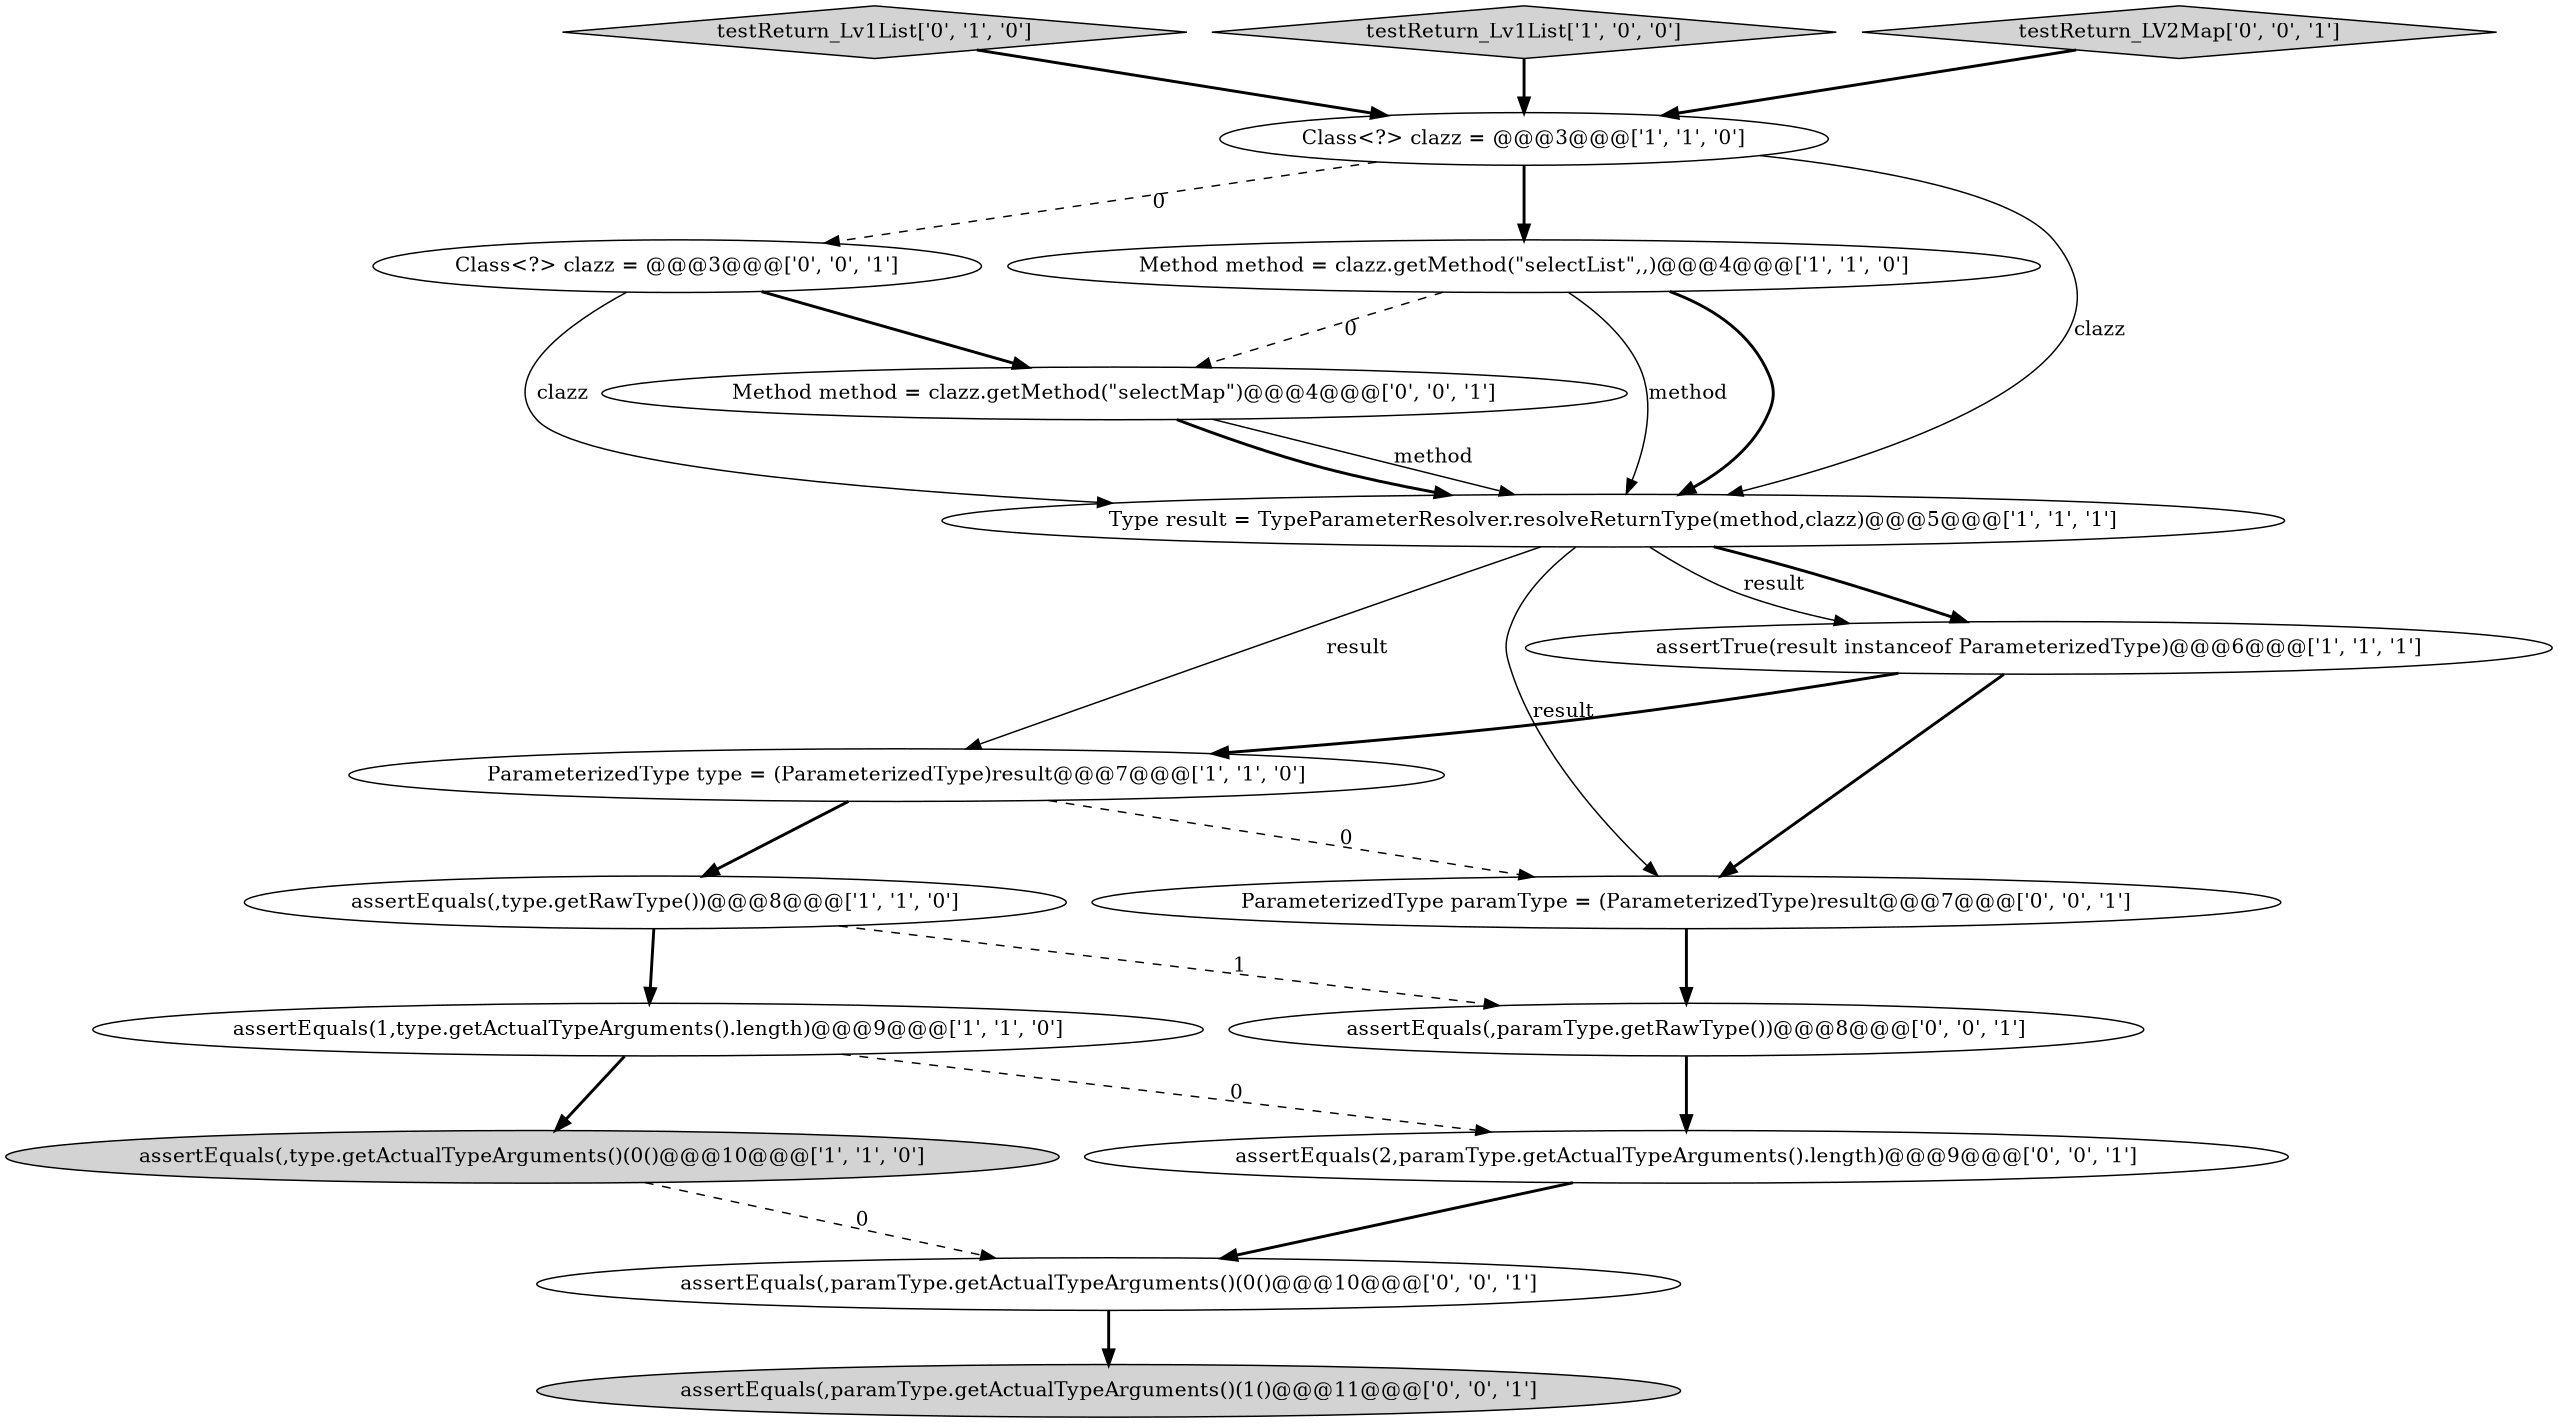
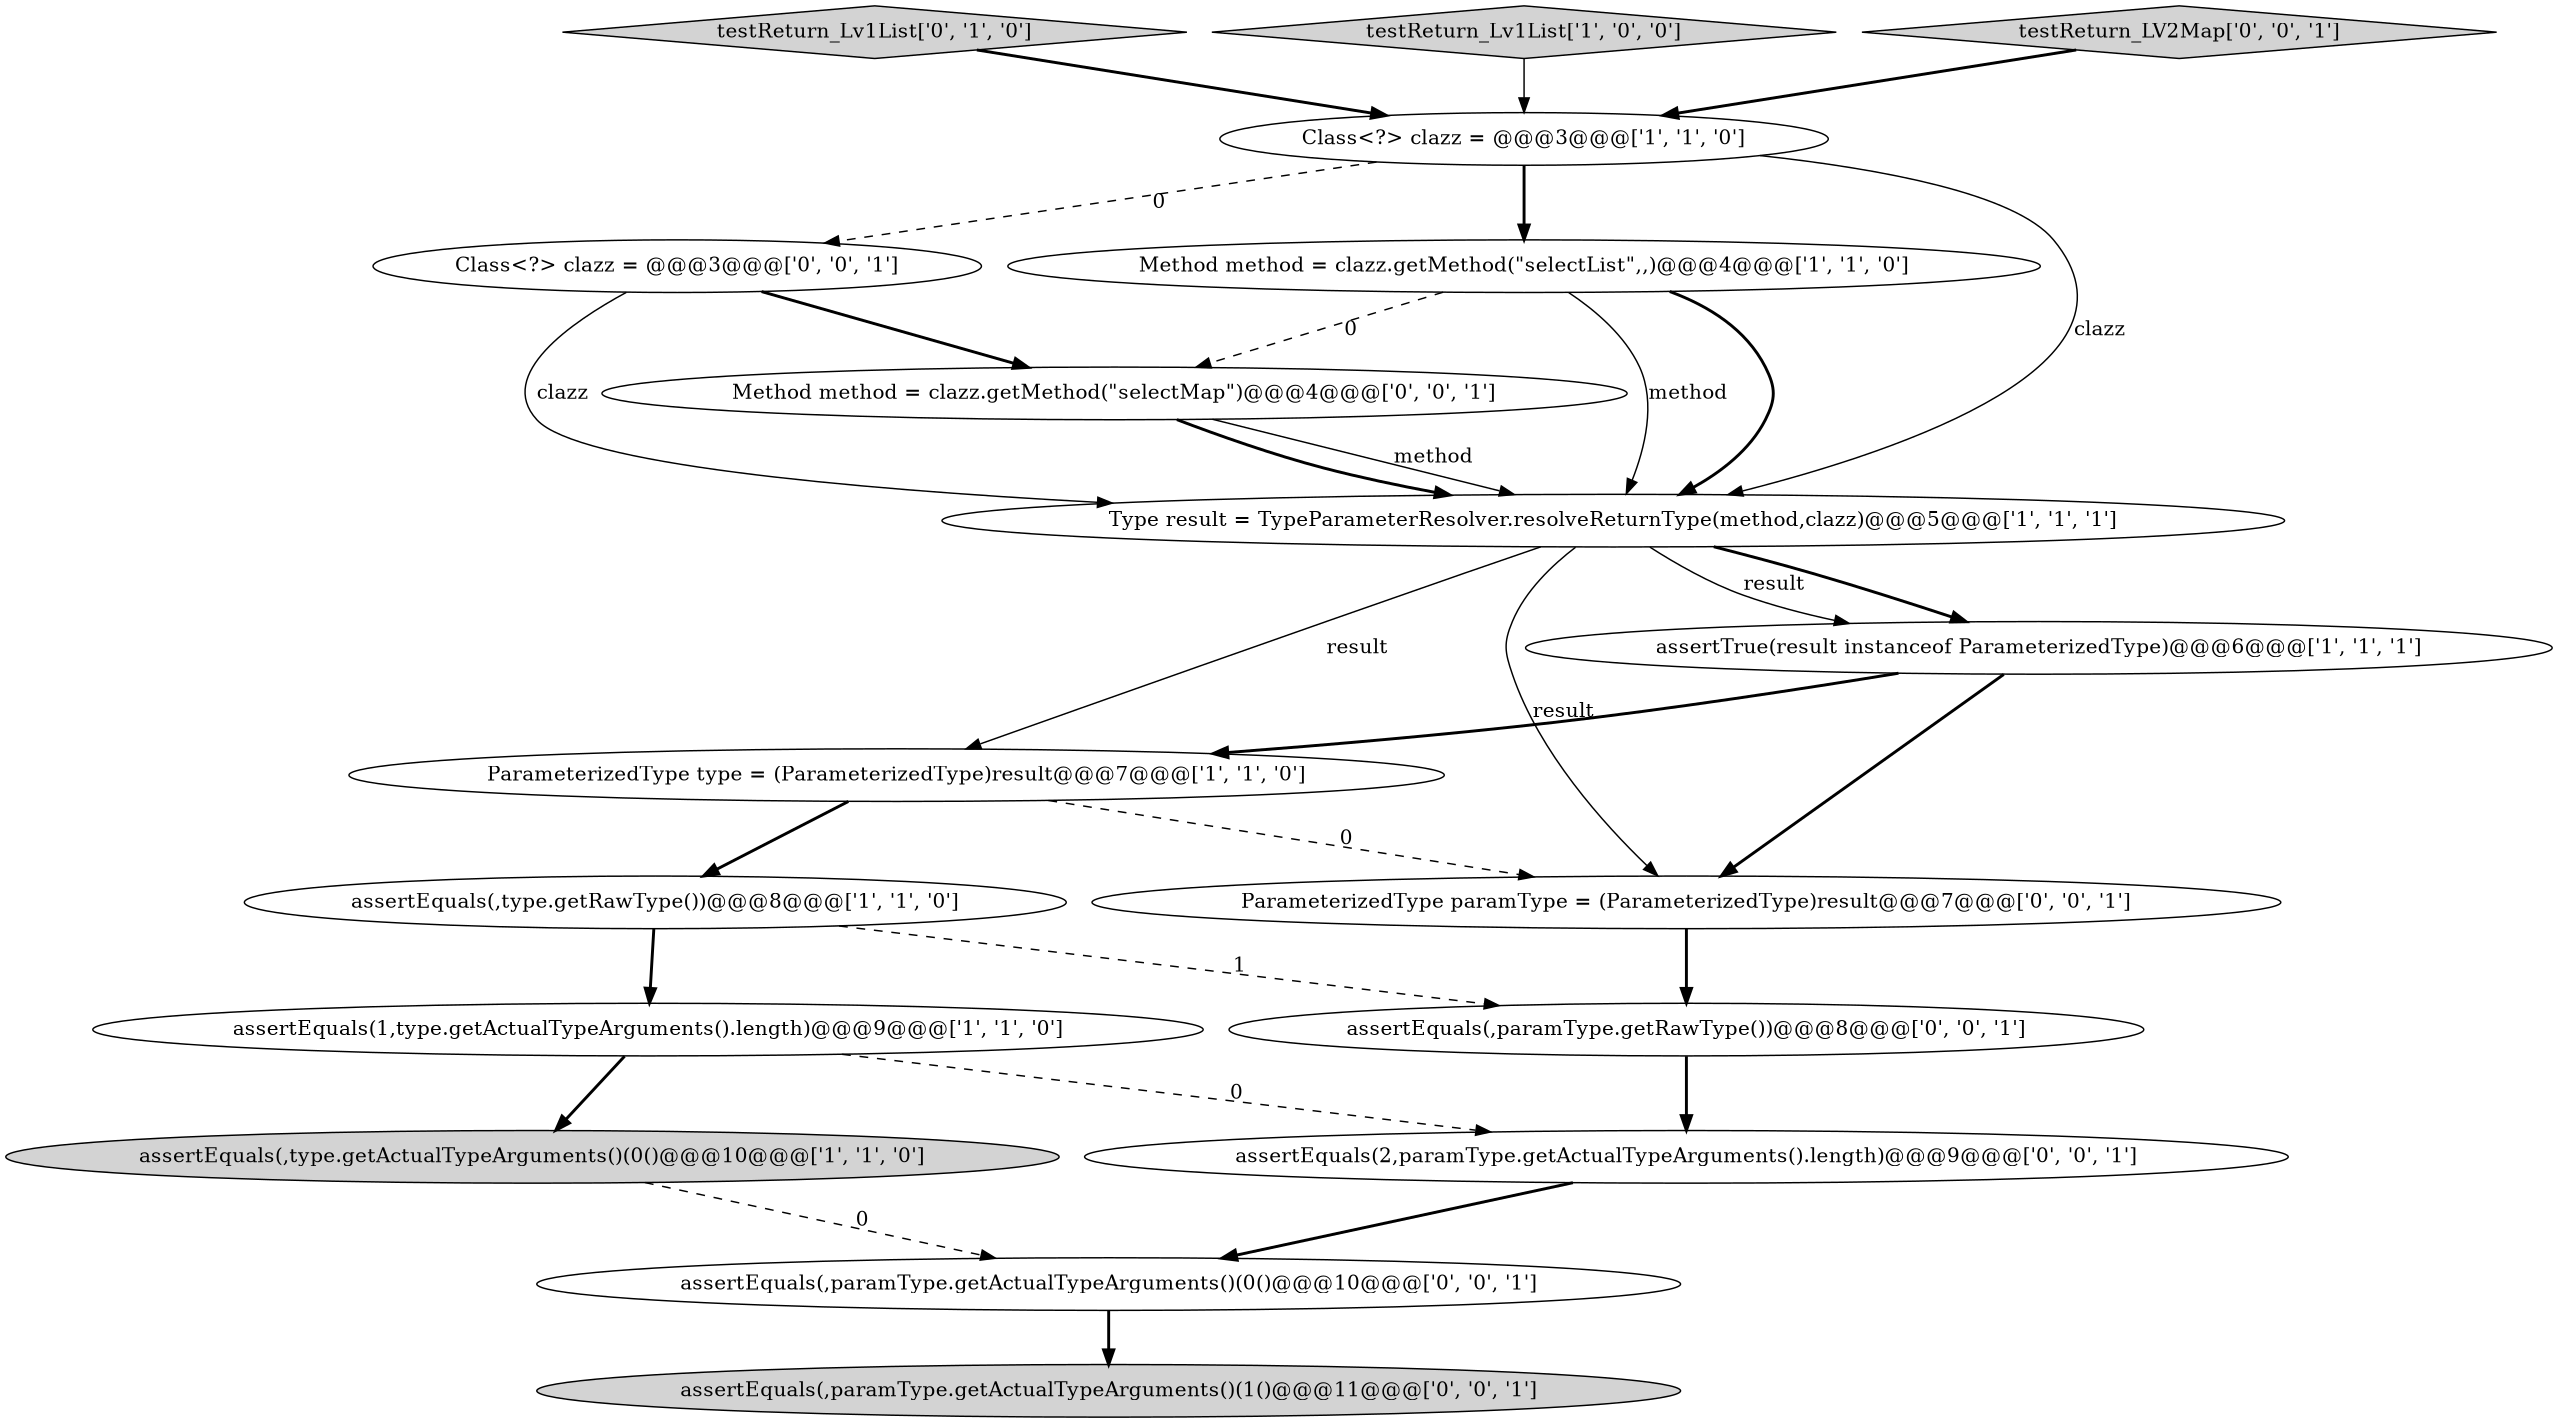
edge "testReturn_Lv1List['1', '0', '0']" -> "Class<?> clazz = @@@3@@@['1', '1', '0']": style bold -> solid
